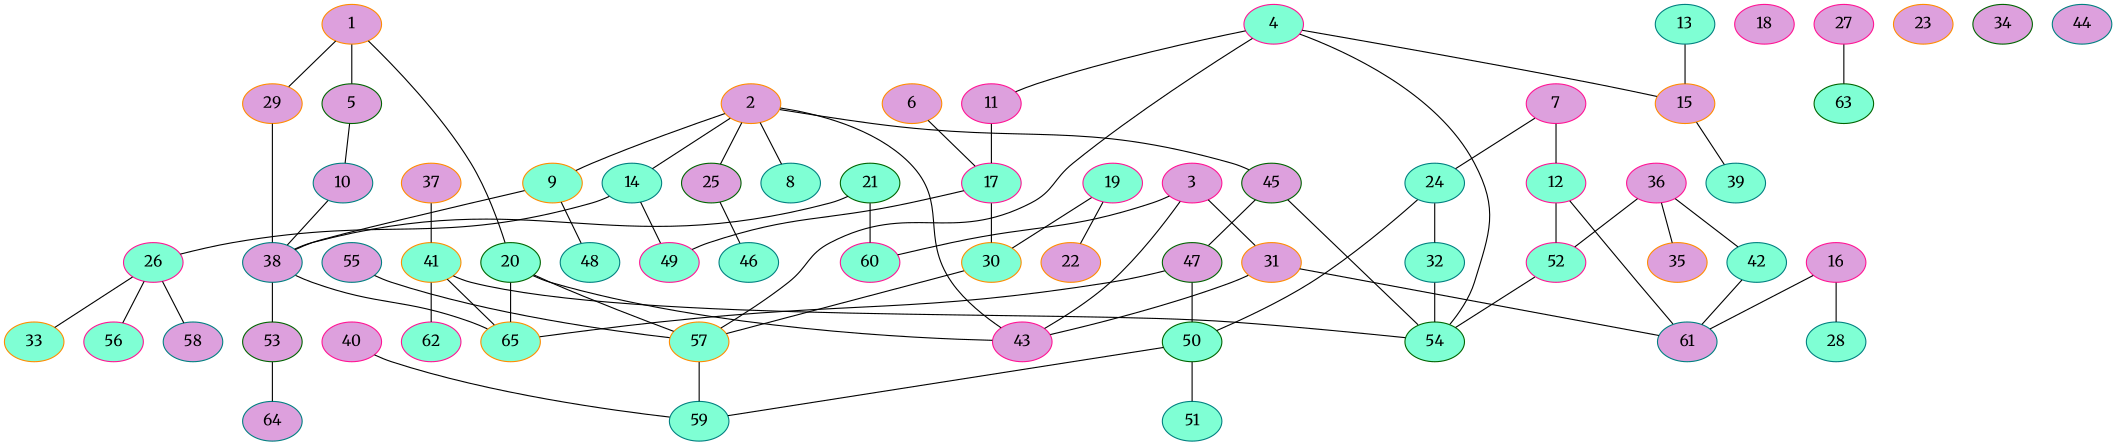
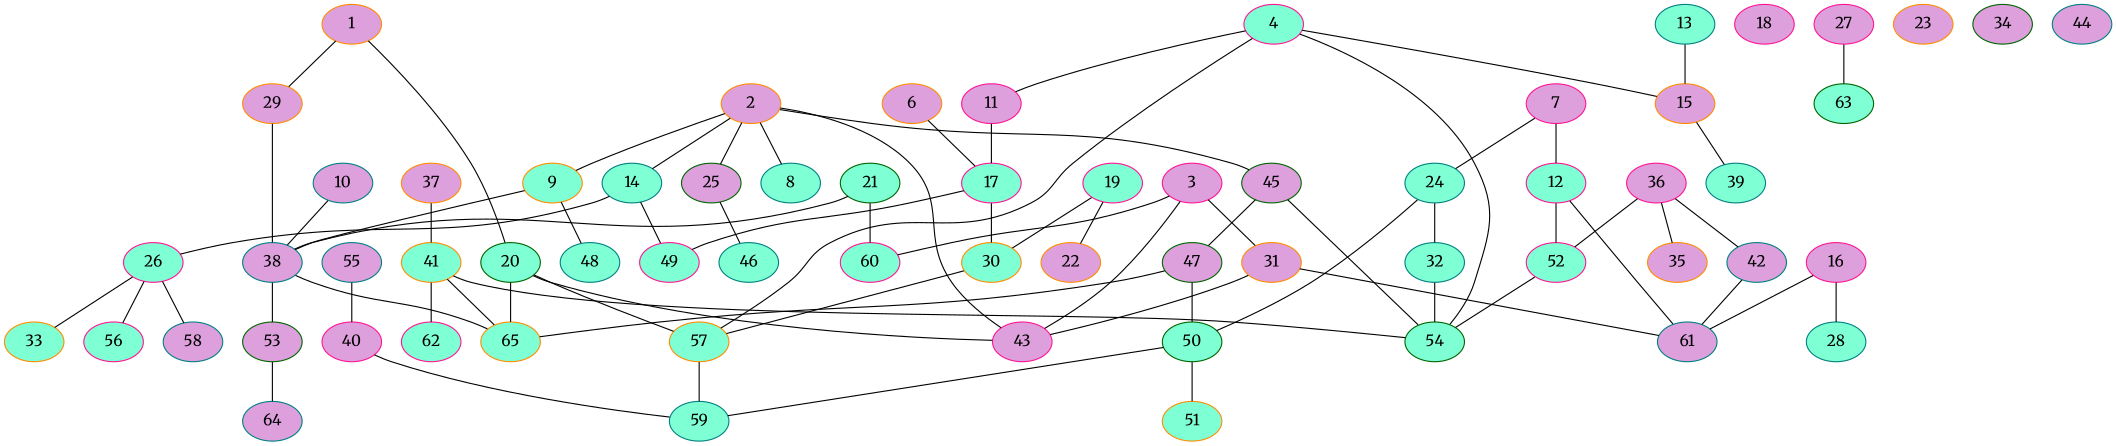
node "5": removed
node "42": fillcolor aquamarine -> plum
edge "55" -- "57": now "55" -- "40"
node "51": color teal -> darkorange
